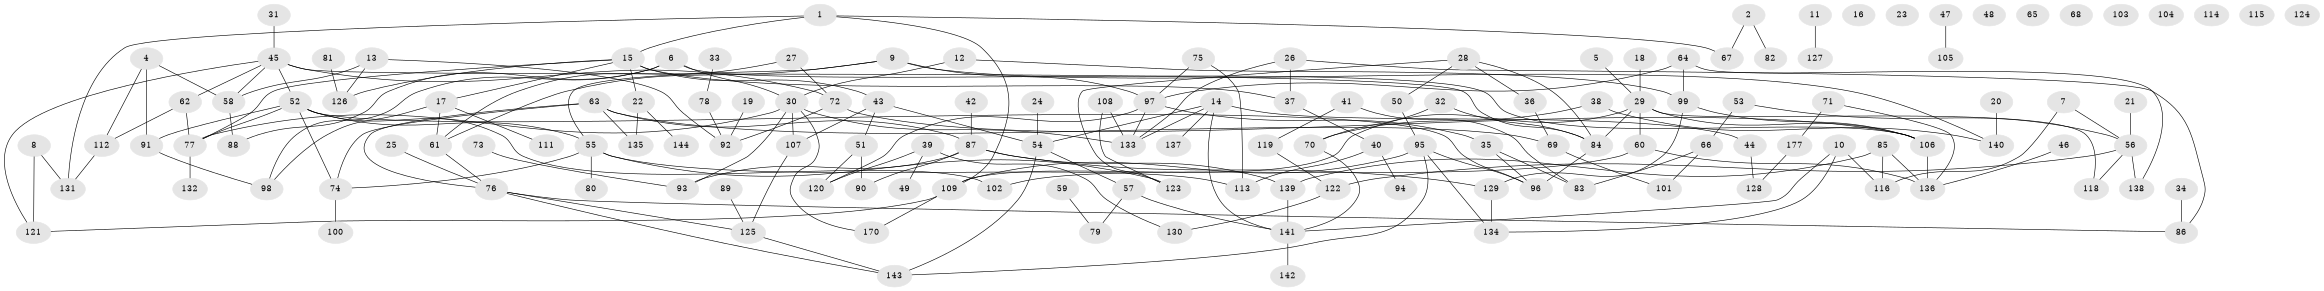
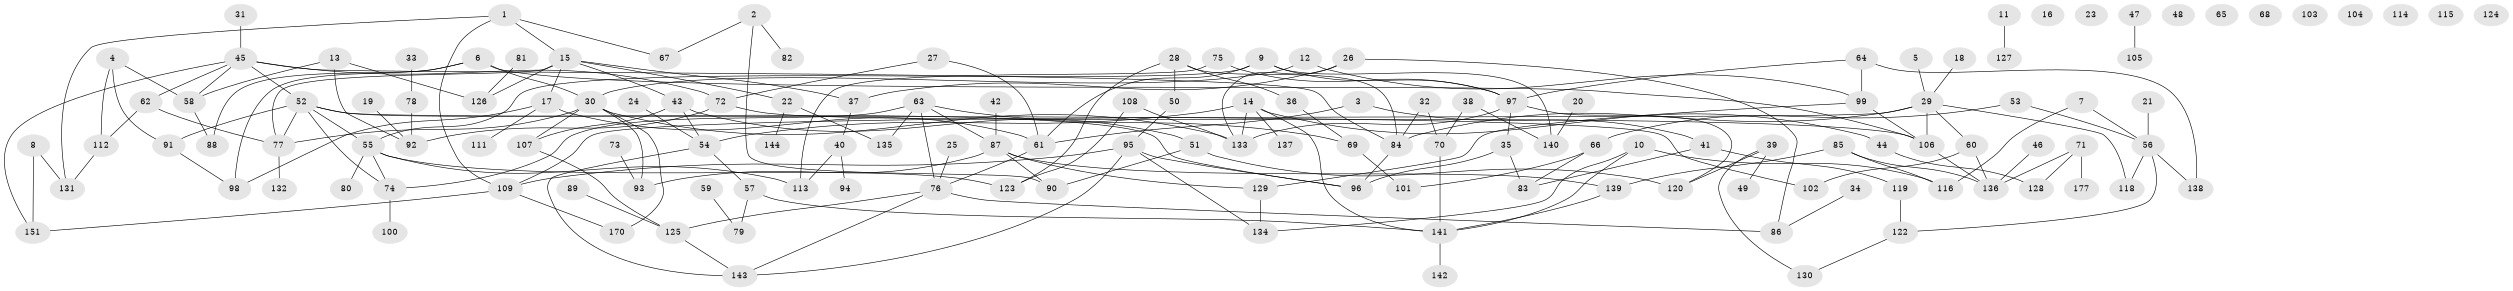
node "3": added
edge "2" -- "90": added
edge "177" -- "128": now "71" -- "128"
node "121": label "121" -> "151"
